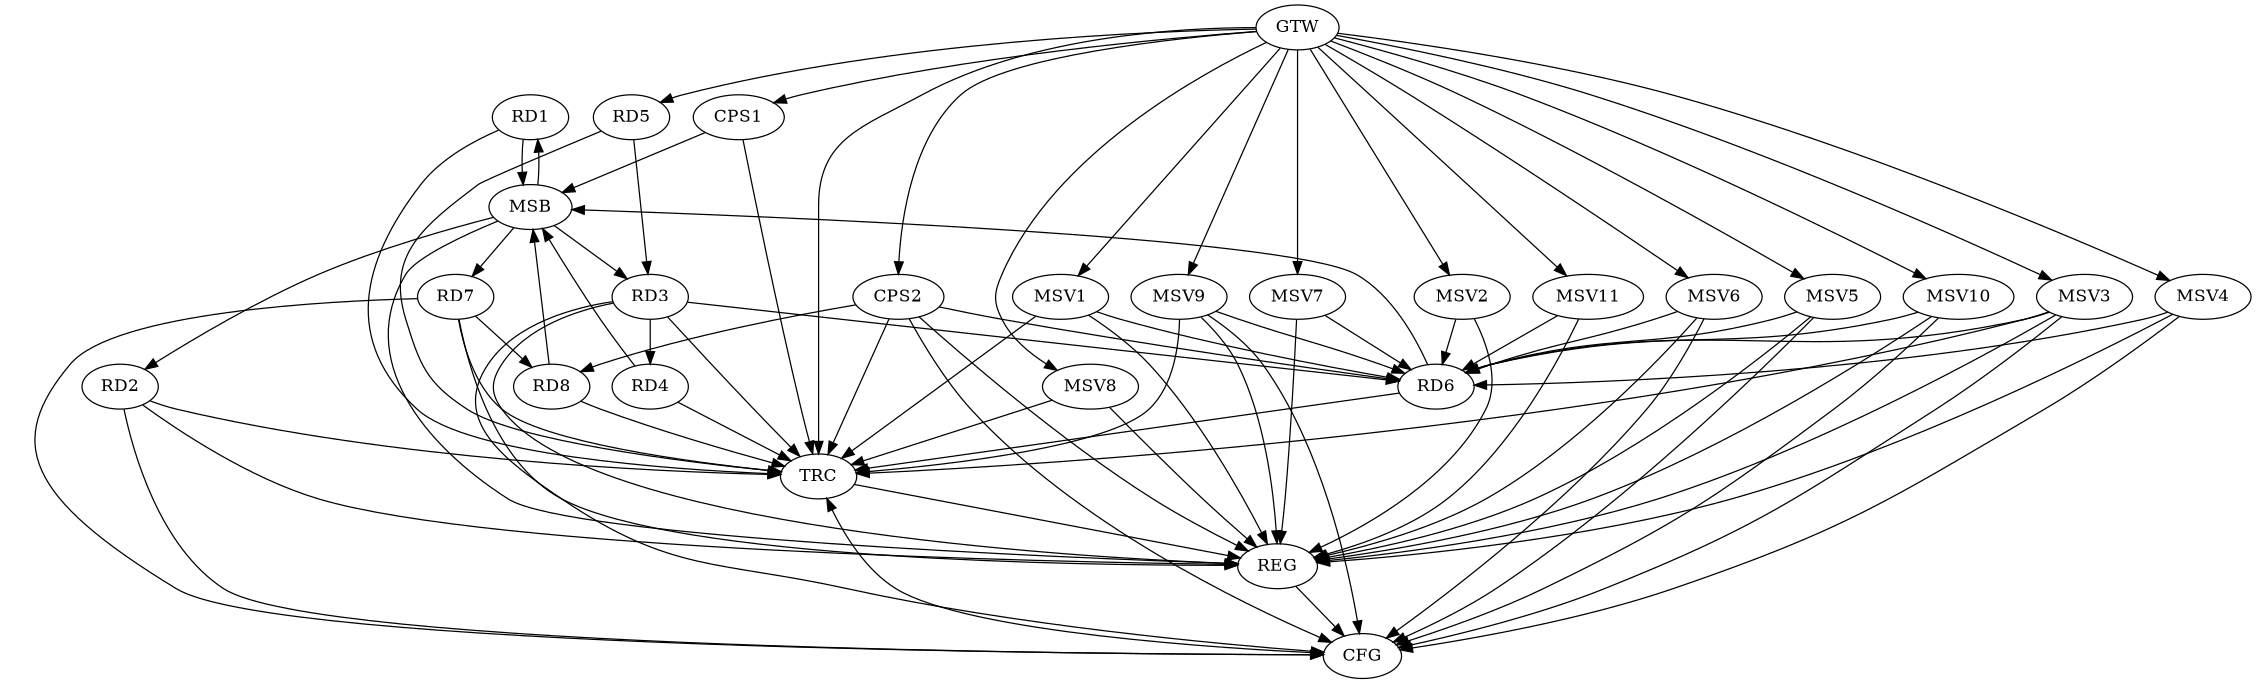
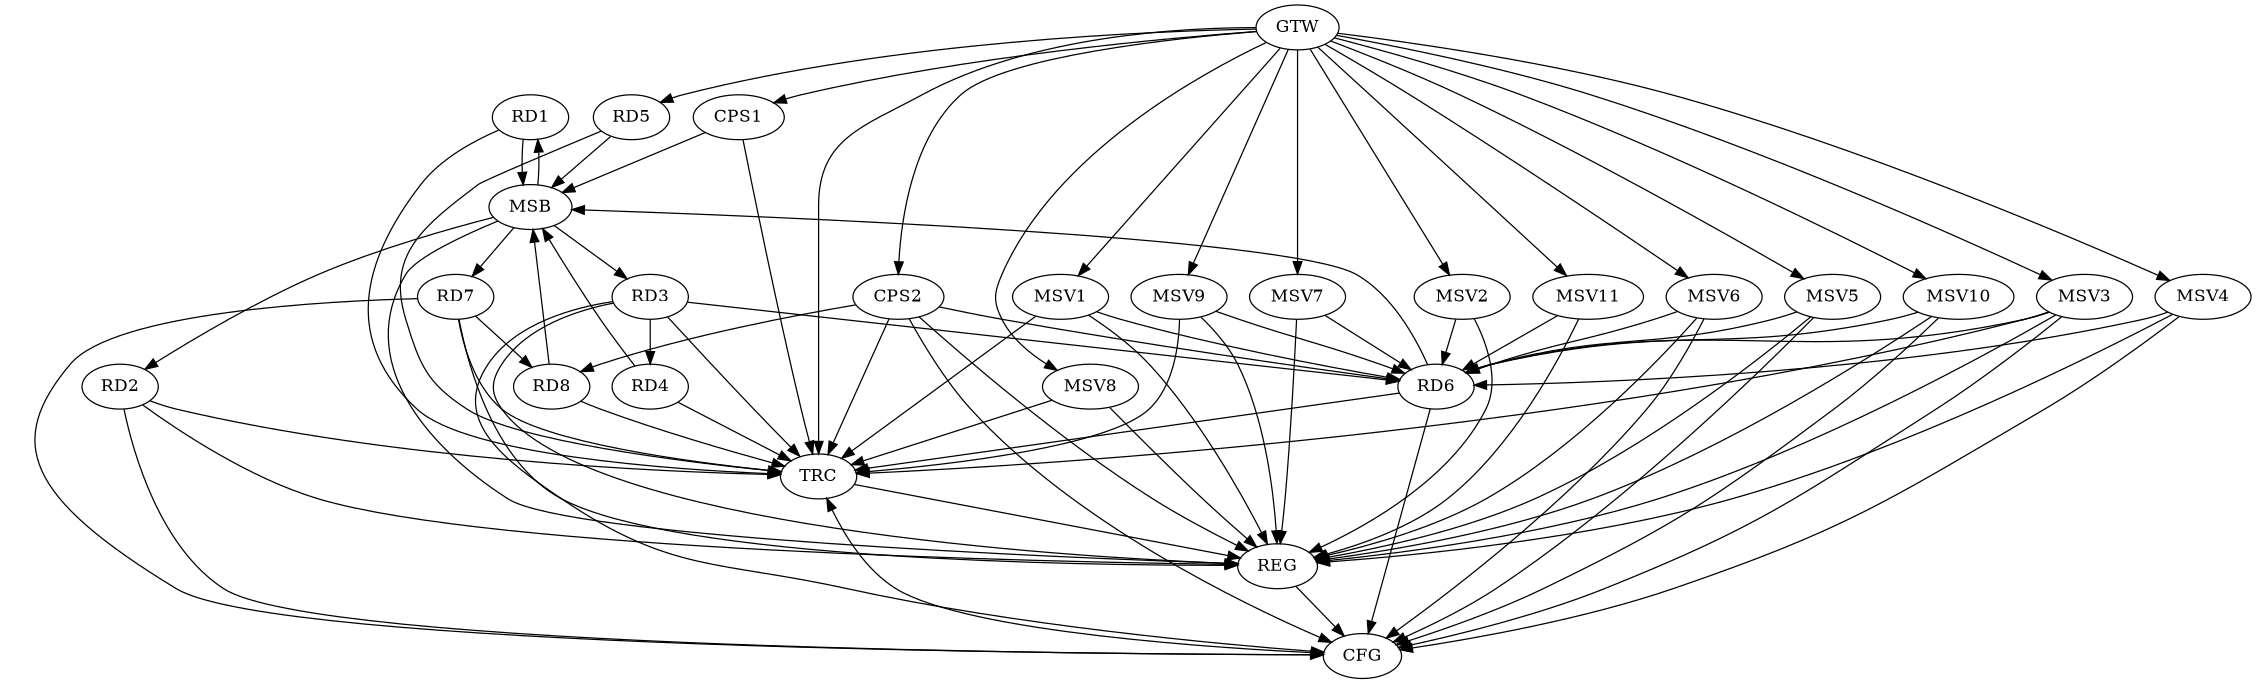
edge "RD5" -> "RD3": now "RD5" -> "MSB"
edge "MSV9" -> "CFG": now "RD6" -> "CFG"
